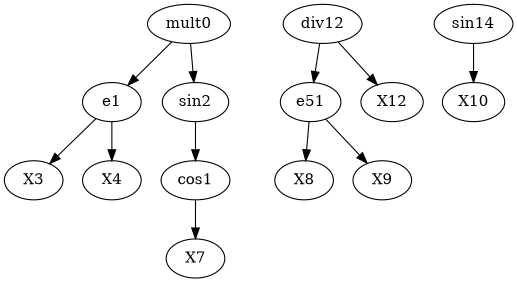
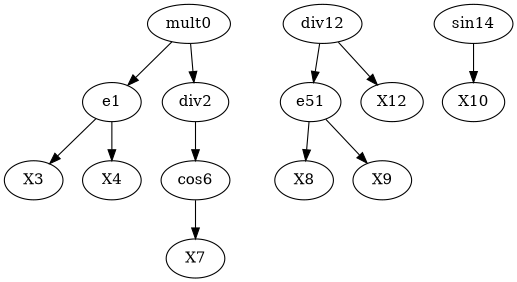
node "sin2": label "sin2" -> "div2"
node "cos1": label "cos1" -> "cos6"
